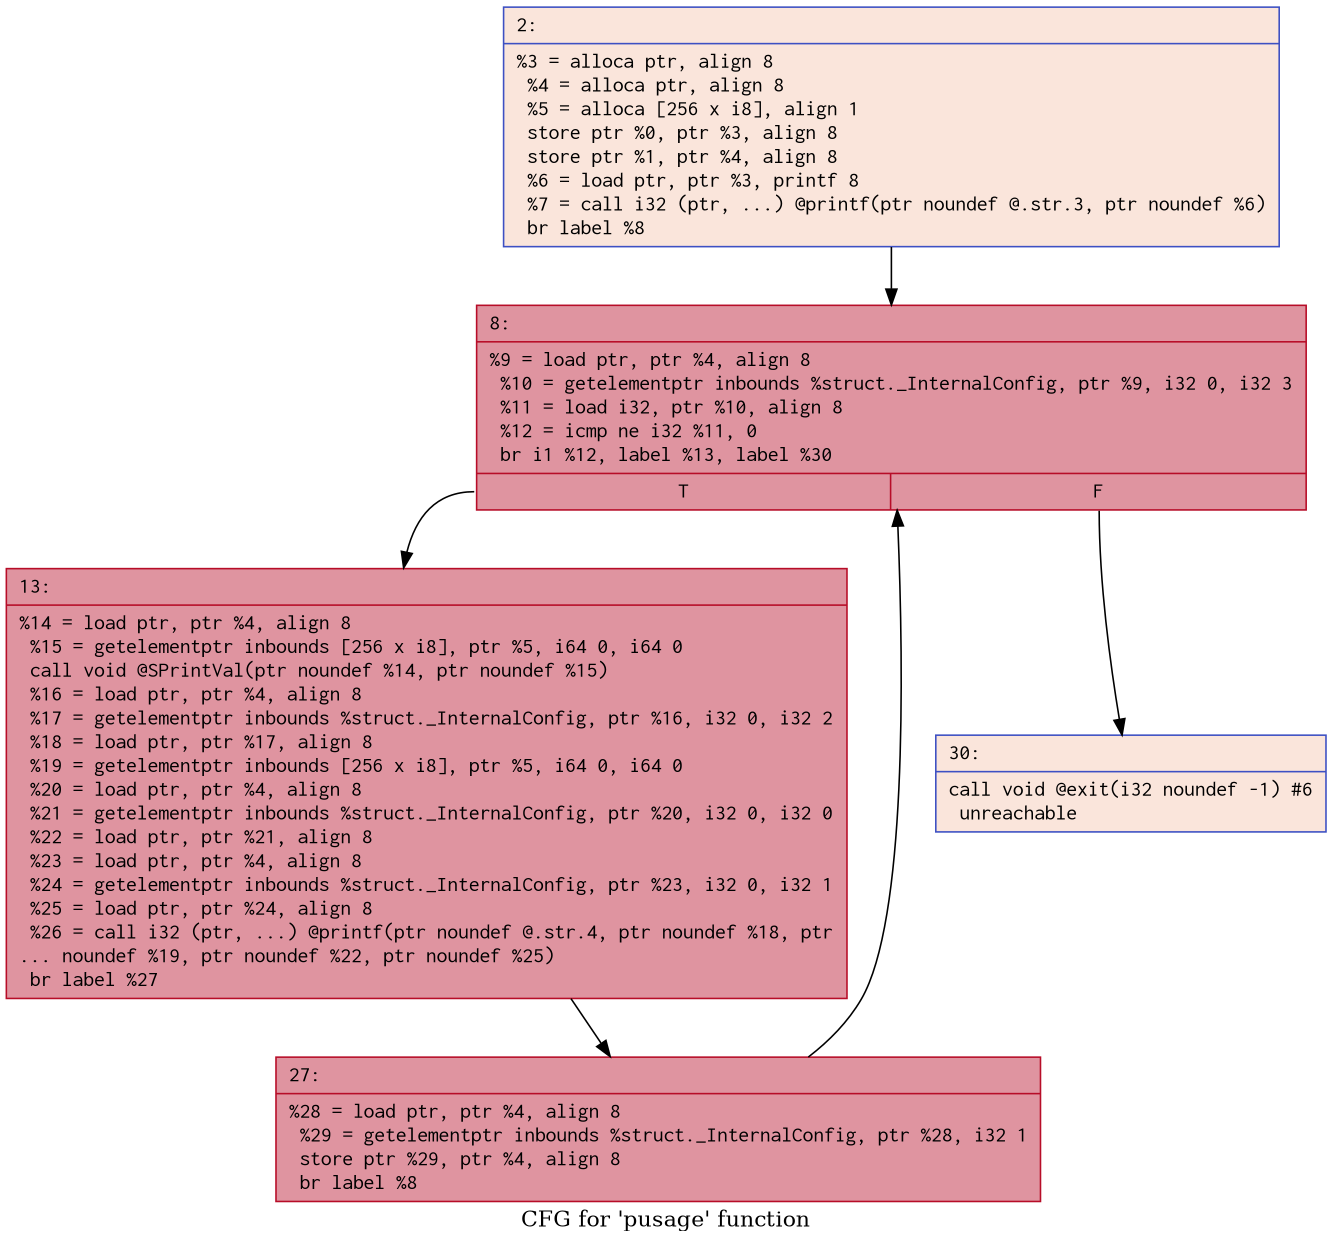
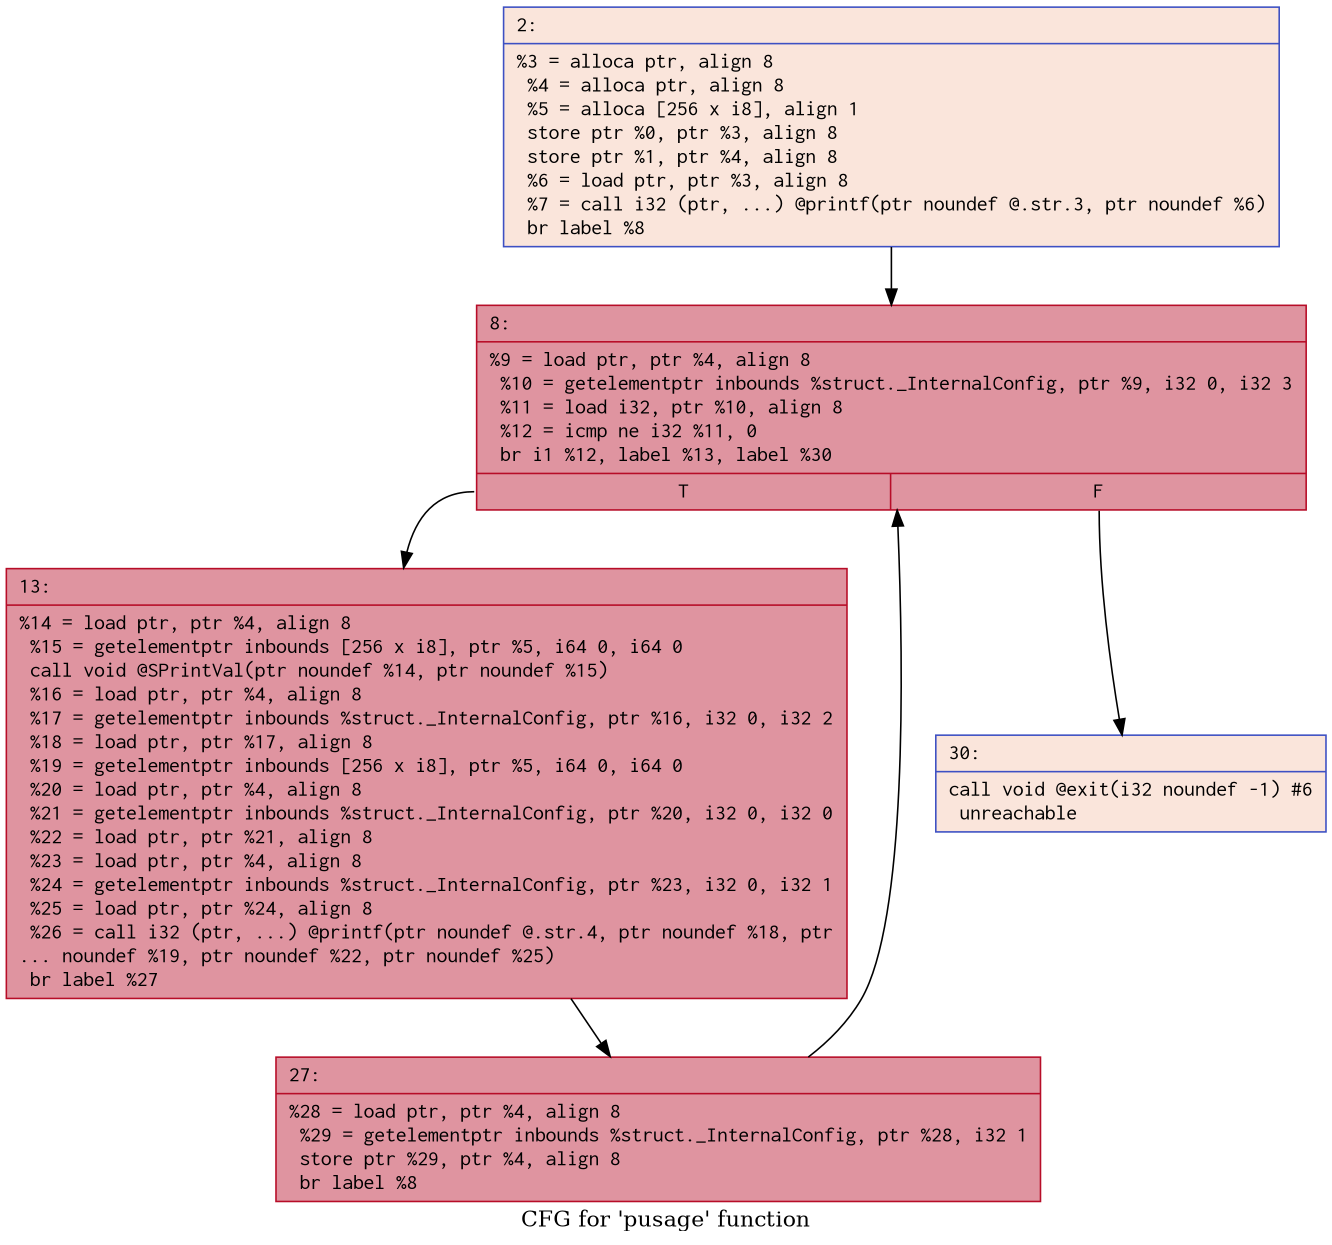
node "2:": text "%6 = load ptr, ptr %3, printf 8" -> "%6 = load ptr, ptr %3, align 8"
